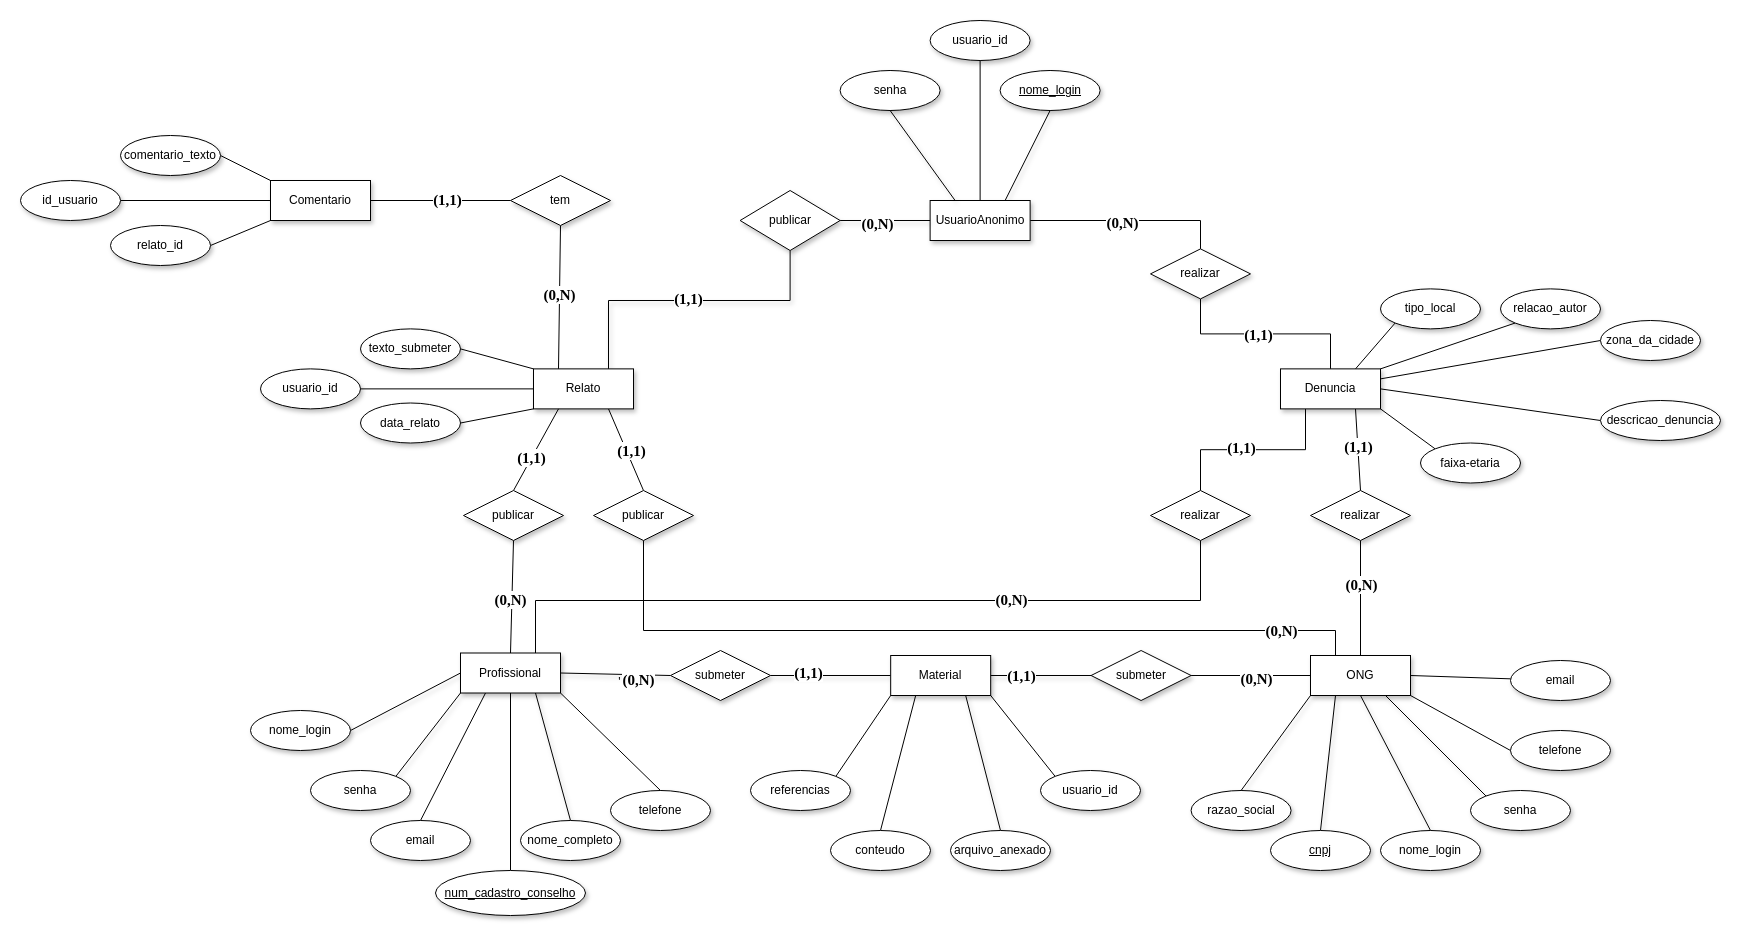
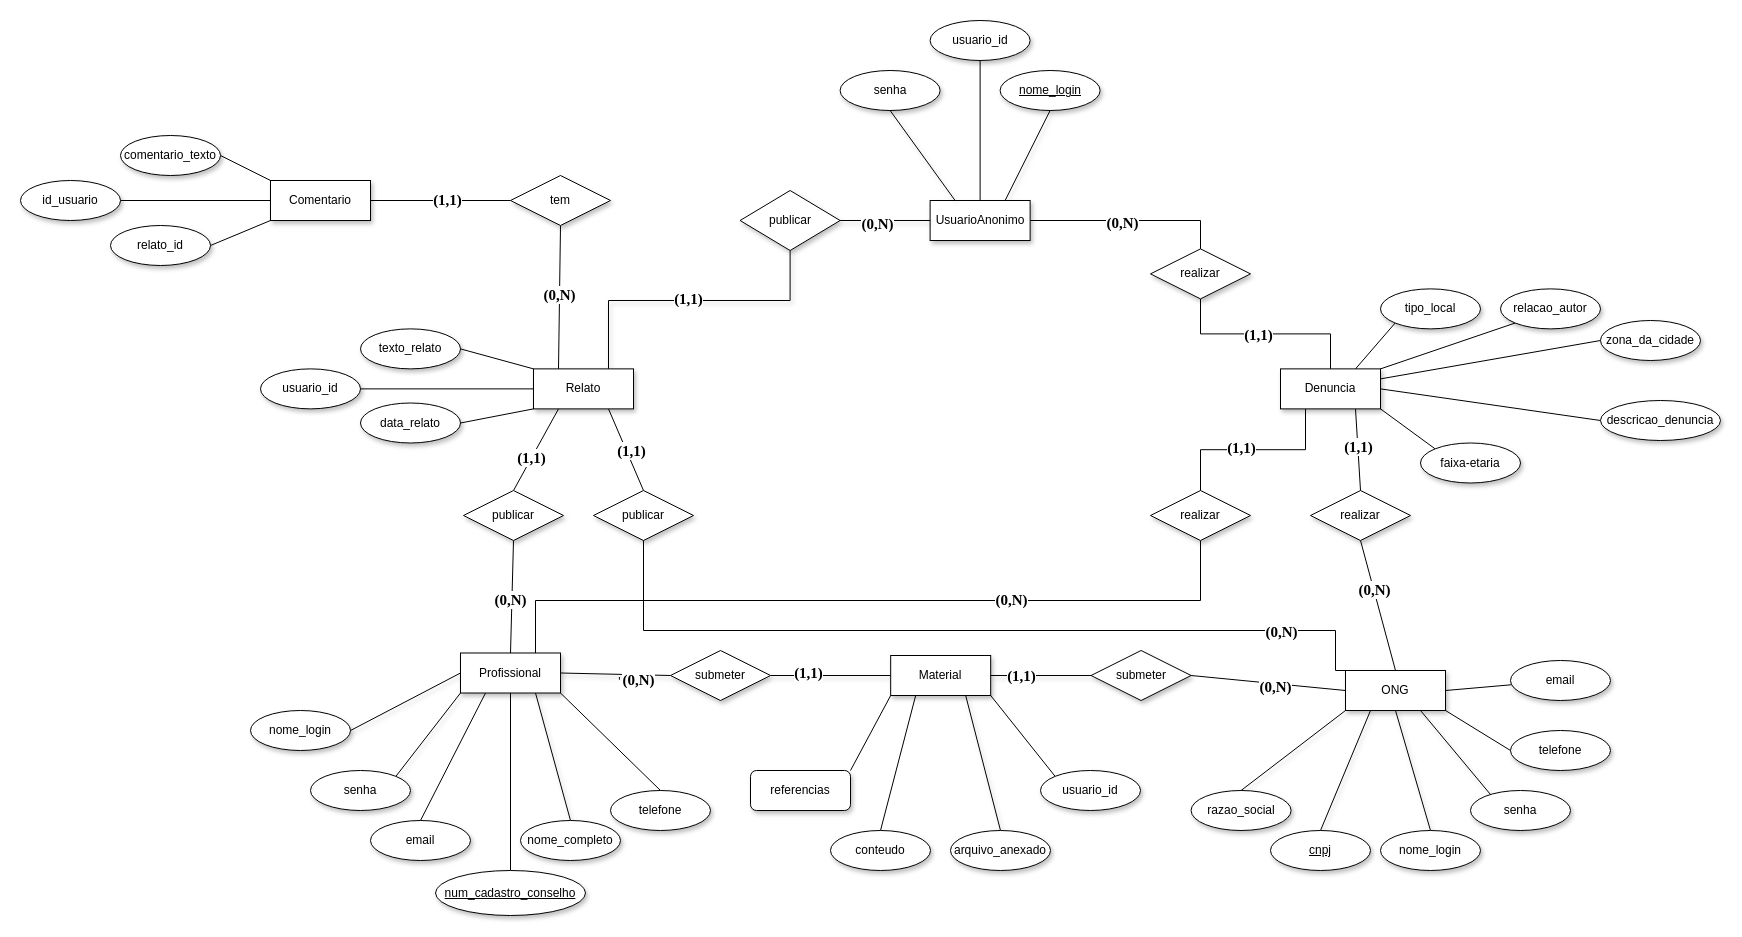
node "texto_submeter": label "texto_submeter" -> "texto_relato"
node "ONG": moved (1361, 676) -> (1396, 691)
node "referencias": shape ellipse -> rounded rectangle
